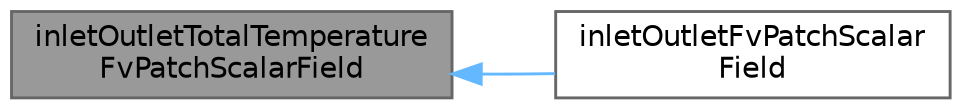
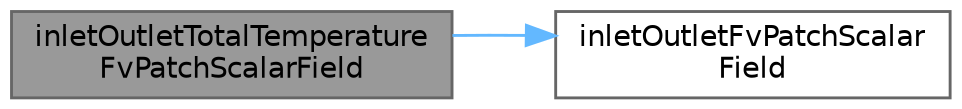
edge "inletOutletFvPatchScalar Field" -> "inletOutletTotalTemperature FvPatchScalarField": reversed
